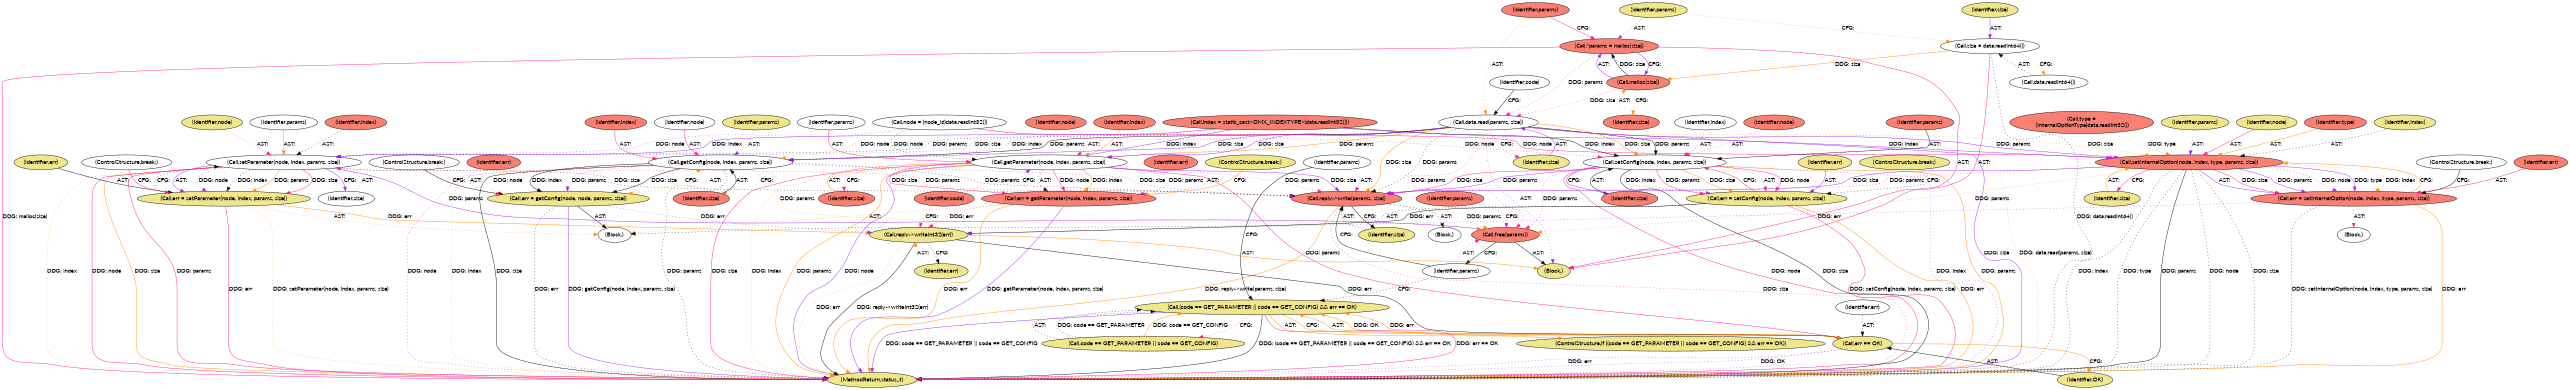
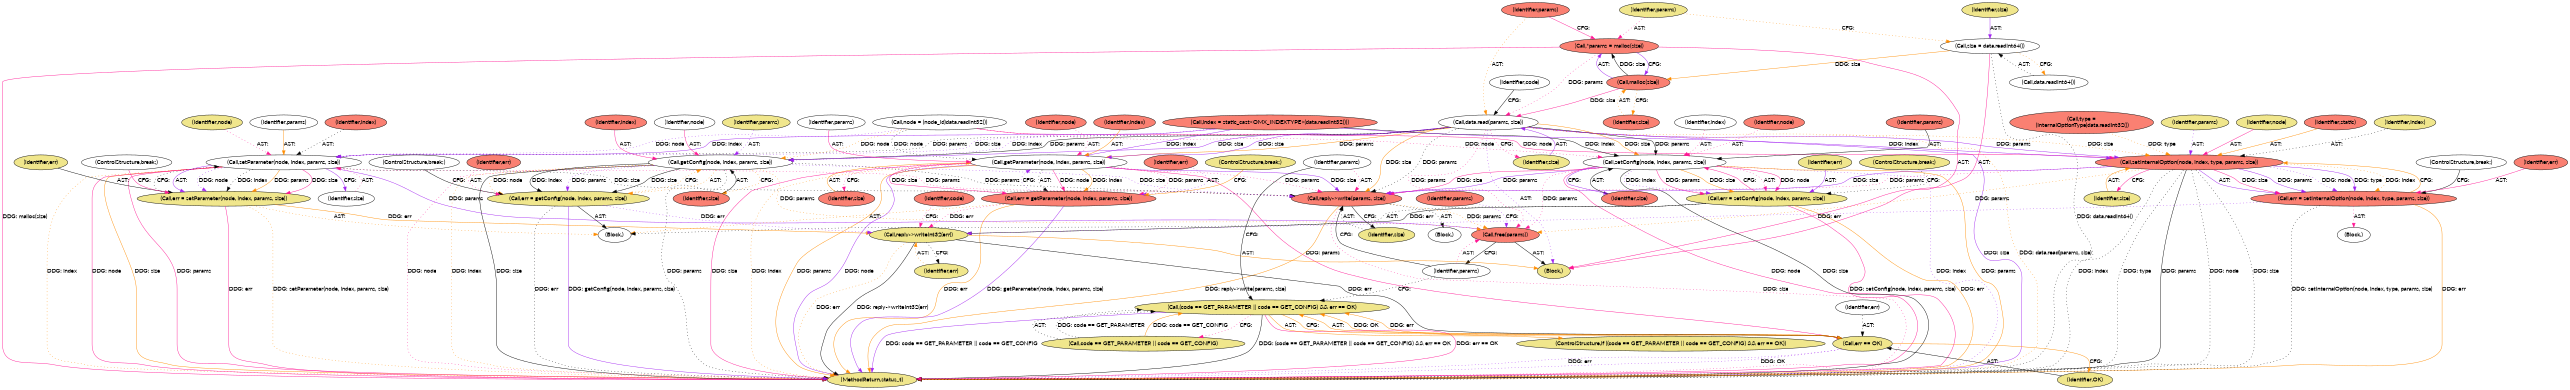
edge "(Call,malloc(size))" -> "(Call,data.read(params, size))": style dotted -> solid
node "(Identifier,type)": label "(Identifier,type)" -> "(Identifier,static)"
node "(Call,err = getConfig(node, node, params, size))": label "(Call,err = getConfig(node, node, params, size))" -> "(Call,err = getConfig(node, index, params, size))"
